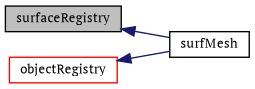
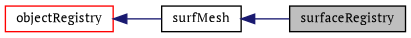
edge "surfMesh" -> "surfaceRegistry": reversed
